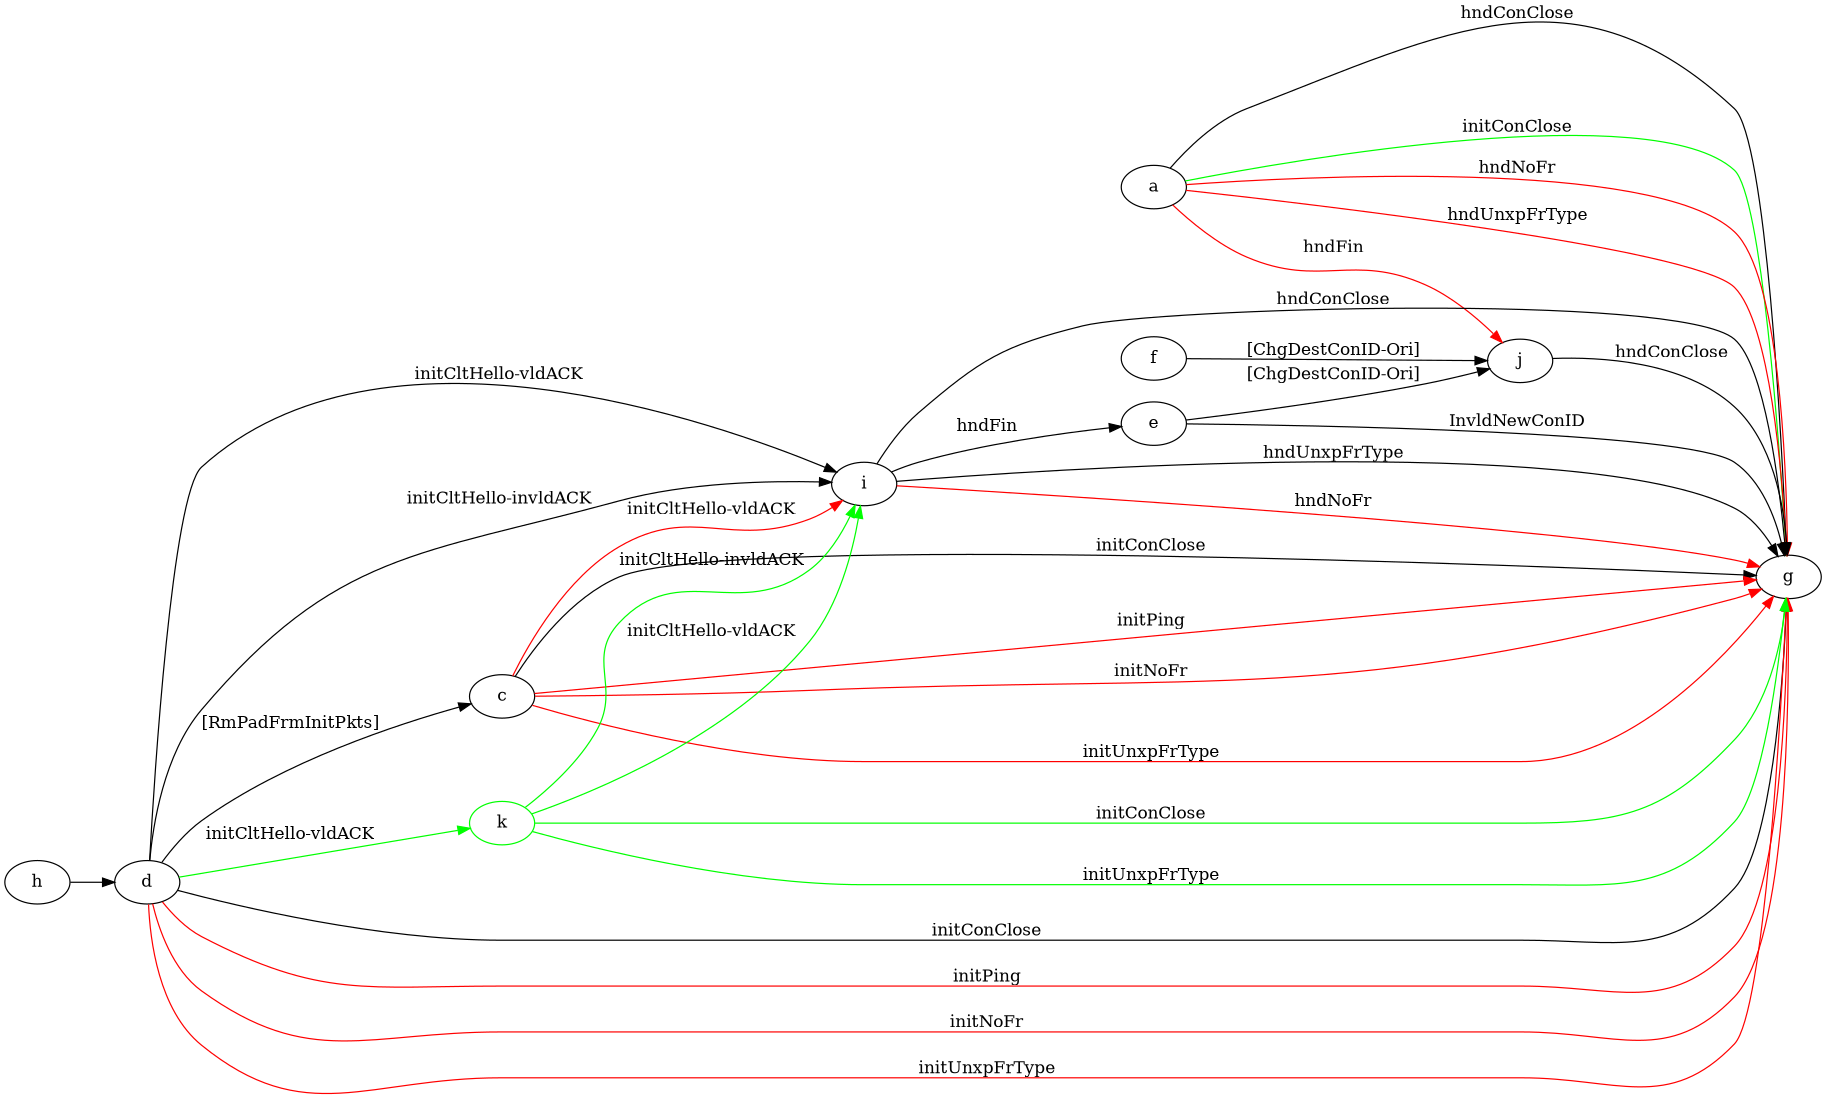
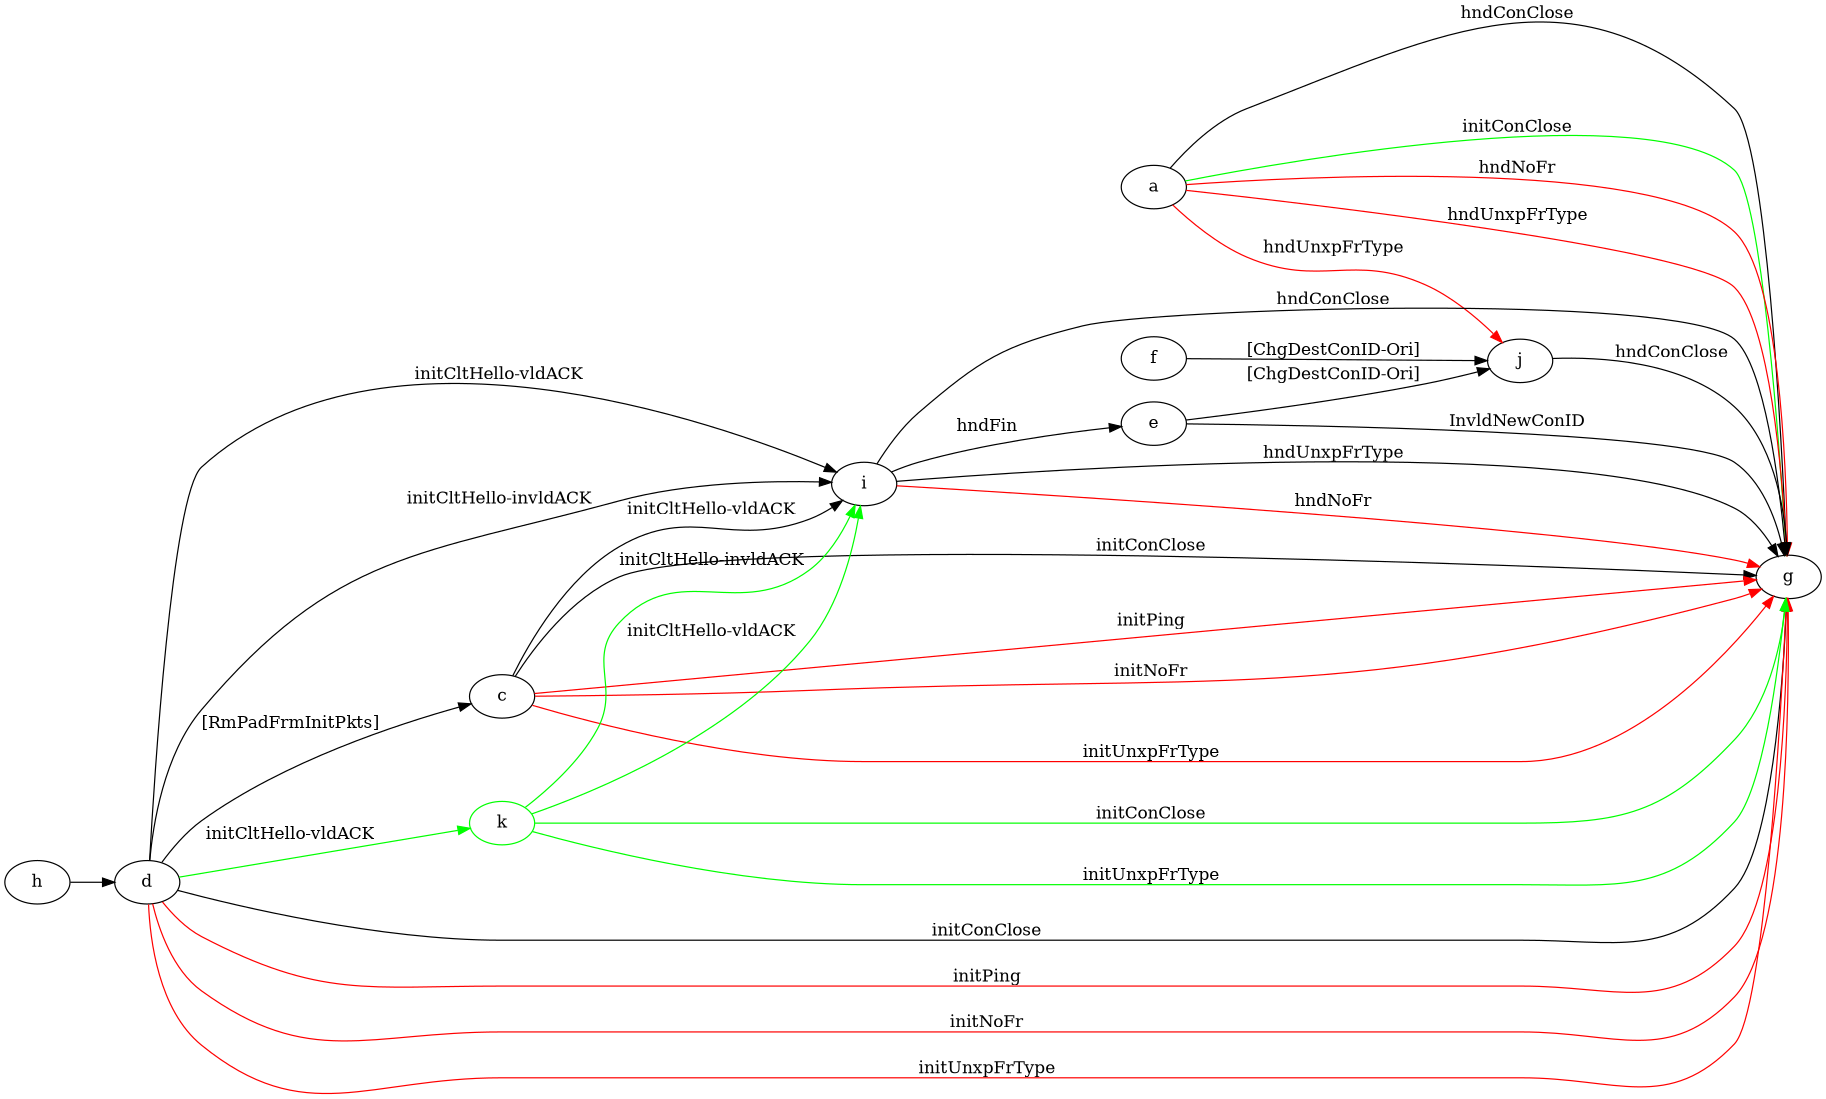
edge "a" -> "j": label "hndFin " -> "hndUnxpFrType "
edge "c" -> "i": color red -> black
